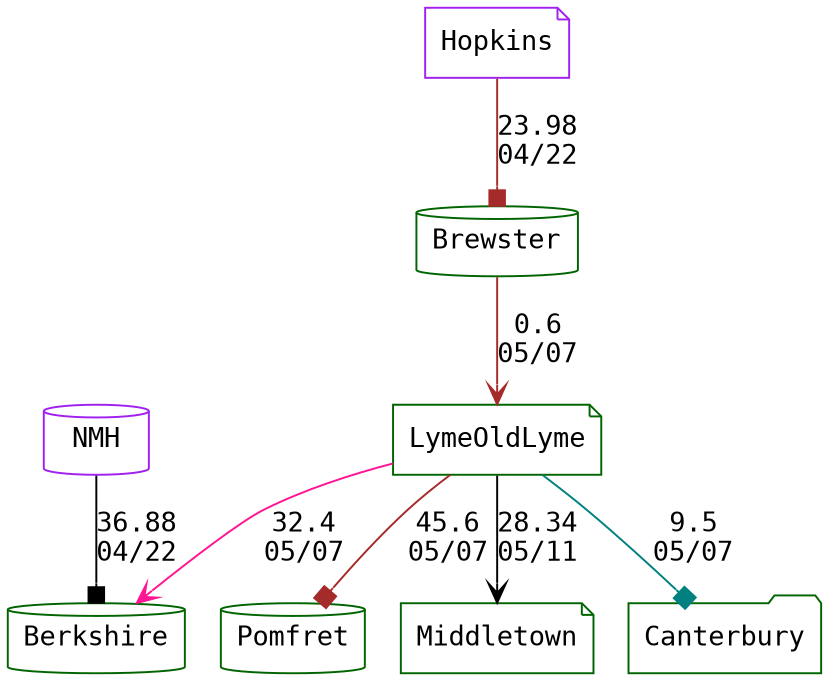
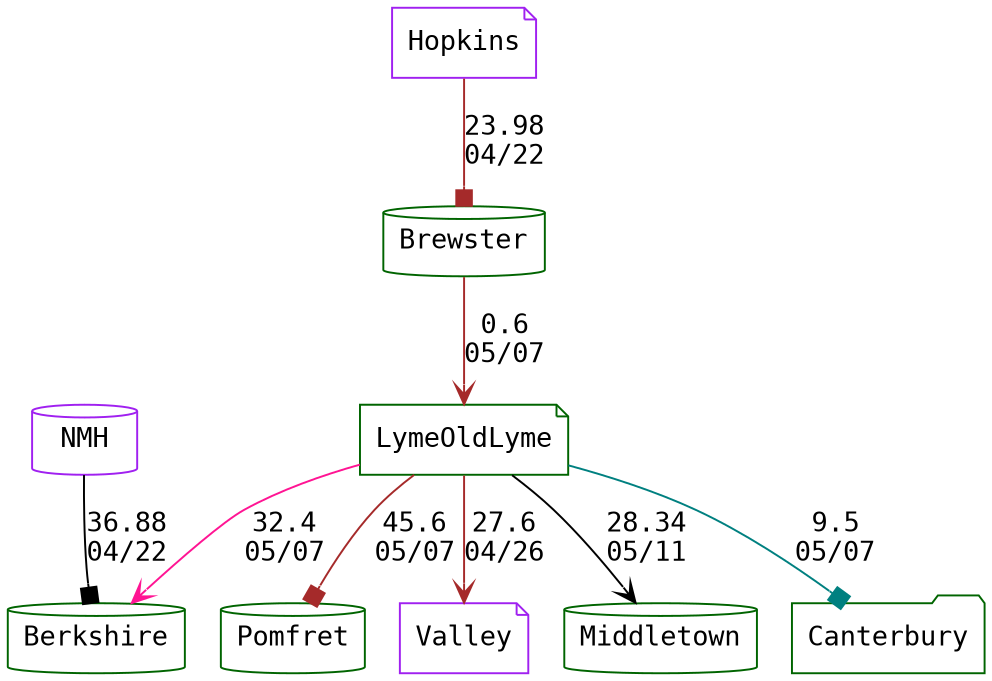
node "Valley": added
node "Middletown": shape note -> cylinder
